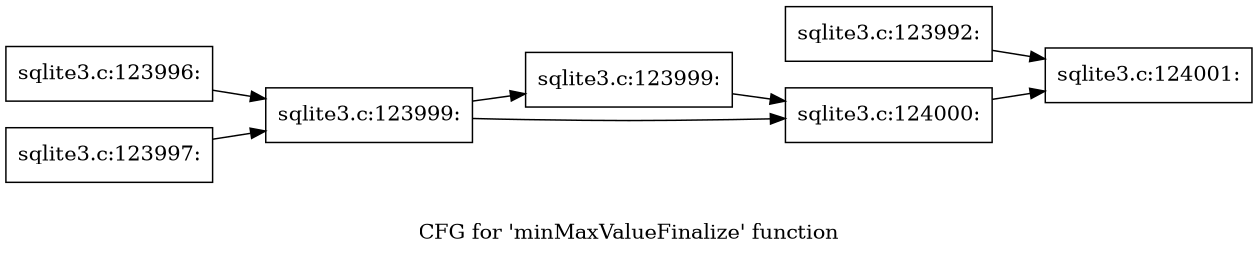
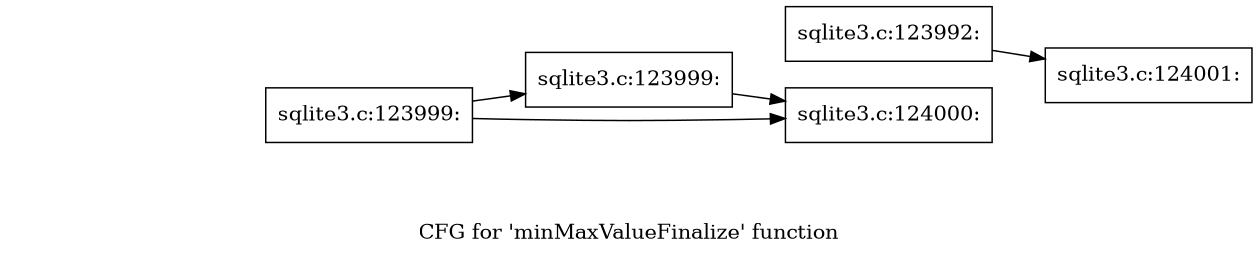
node "sqlite3.c:123996:": removed
edge "sqlite3.c:124000:" -> "sqlite3.c:124001:": removed
node "sqlite3.c:123997:": removed
